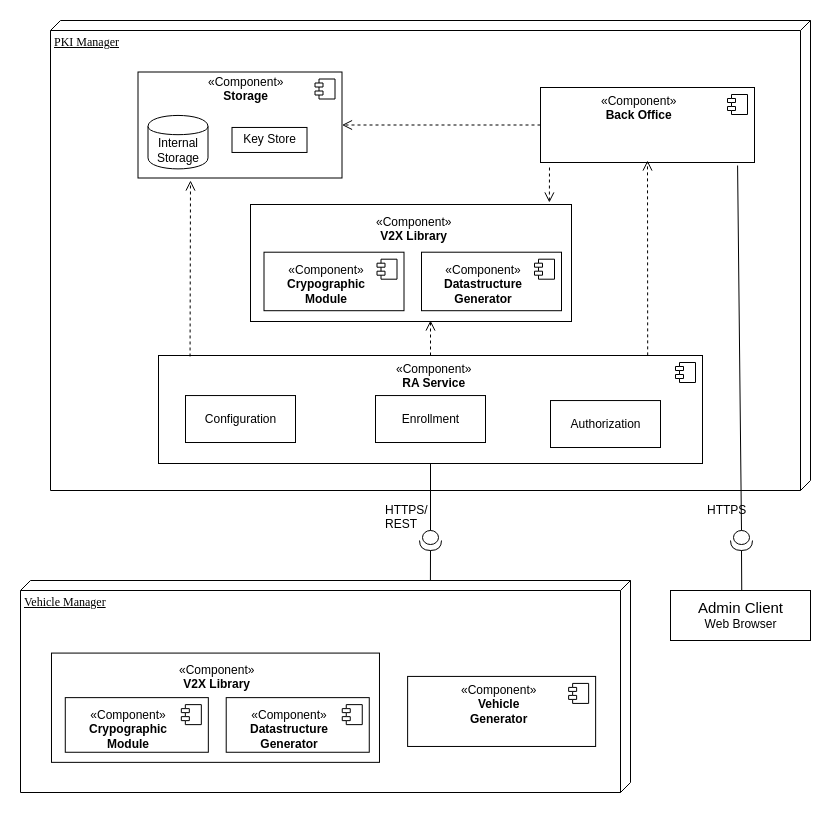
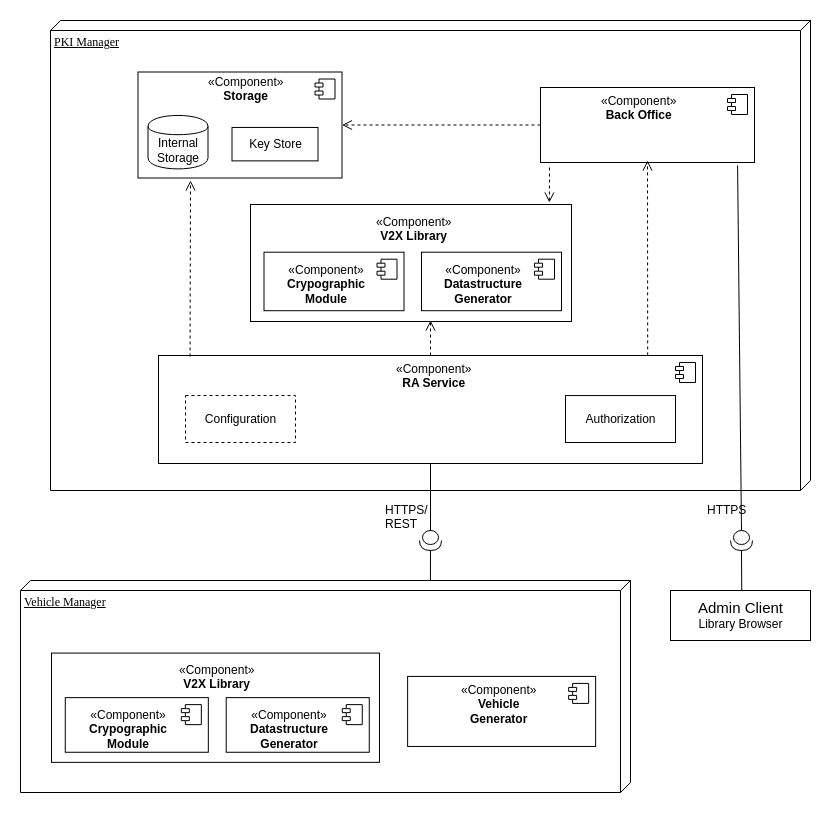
node "Key Store": size 75x25 -> 86x33
node "Configuration": style solid -> dashed
node "Enrollment": removed
node "Authorization": moved (606, 424) -> (621, 419)
node "Admin Client Web Browser": label "Admin Client Web Browser" -> "Admin Client Library Browser"
